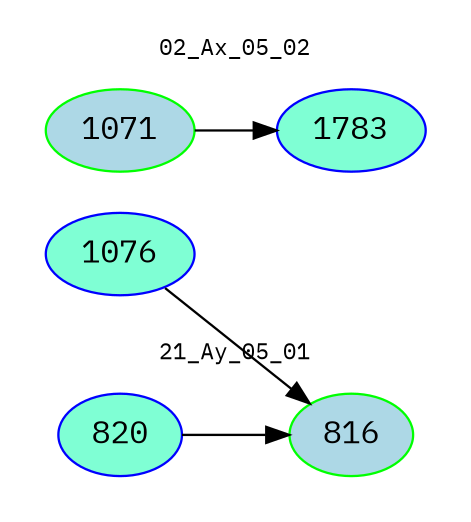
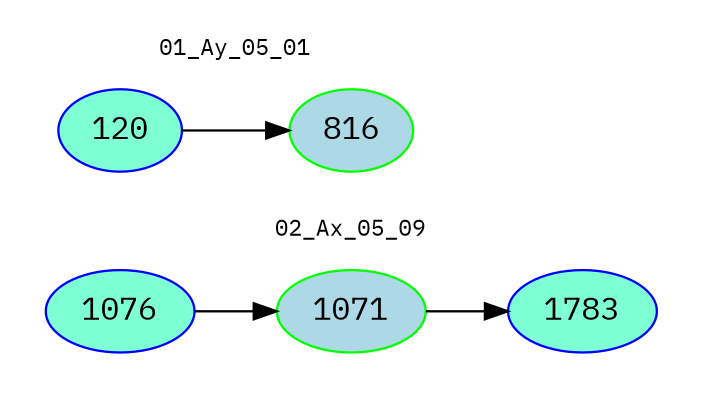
cluster "02_Ax_05_02": label "02_Ax_05_02" -> "02_Ax_05_09"
edge "1076" -> "816": now "1076" -> "1071"
cluster "21_Ay_05_01": label "21_Ay_05_01" -> "01_Ay_05_01"
node "820": label "820" -> "120"
